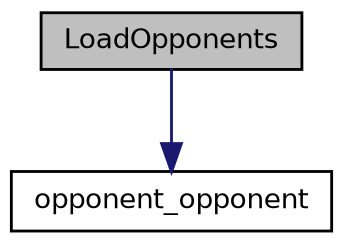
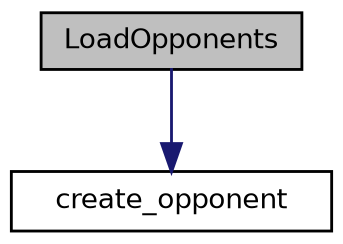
node "opponent_opponent": label "opponent_opponent" -> "create_opponent"
